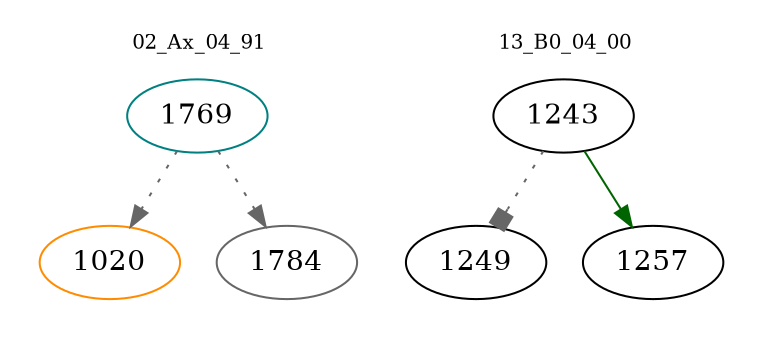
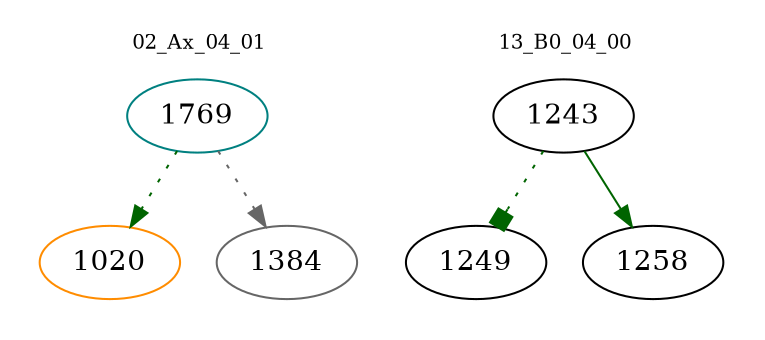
cluster "02_Ax_04_91": label "02_Ax_04_91" -> "02_Ax_04_01"
edge "1769" -> "1020": color gray40 -> darkgreen
edge "1243" -> "1249": color gray40 -> darkgreen
node "1784": label "1784" -> "1384"
node "1257": label "1257" -> "1258"
